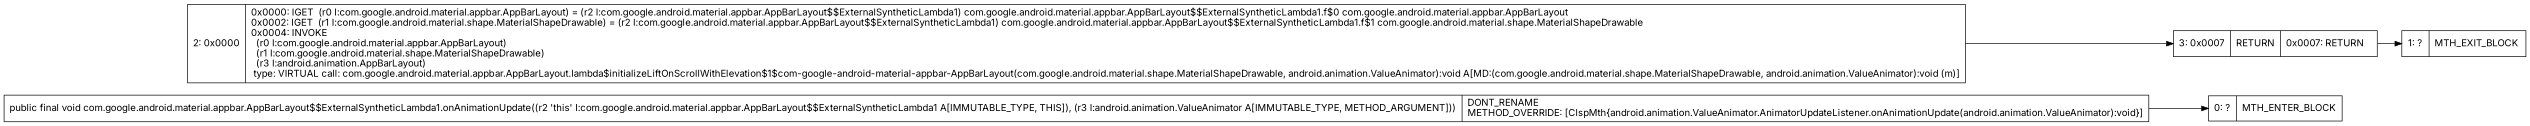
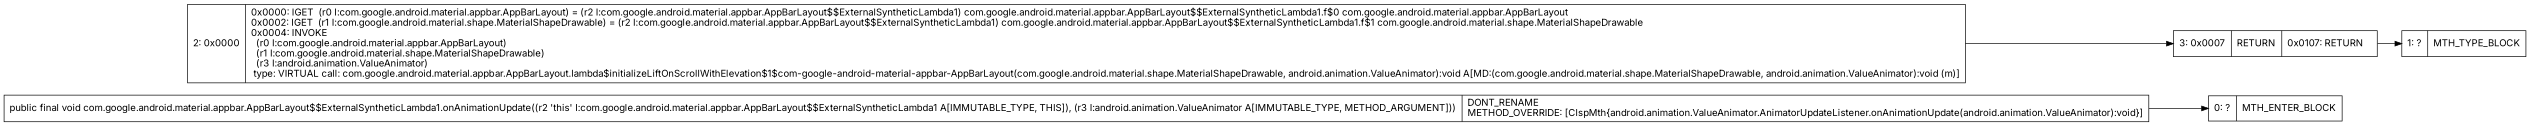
node "3: 0x0007": text "0x0007: RETURN" -> "0x0107: RETURN"
node "1: ?": text "MTH_EXIT_BLOCK" -> "MTH_TYPE_BLOCK"
node "2: 0x0000": text "(r3 I:android.animation.AppBarLayout)" -> "(r3 I:android.animation.ValueAnimator)"
